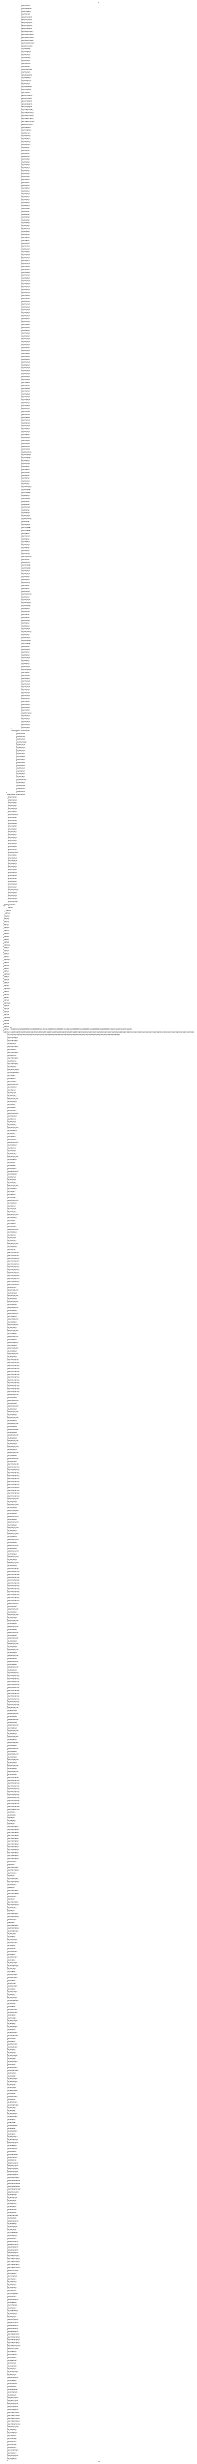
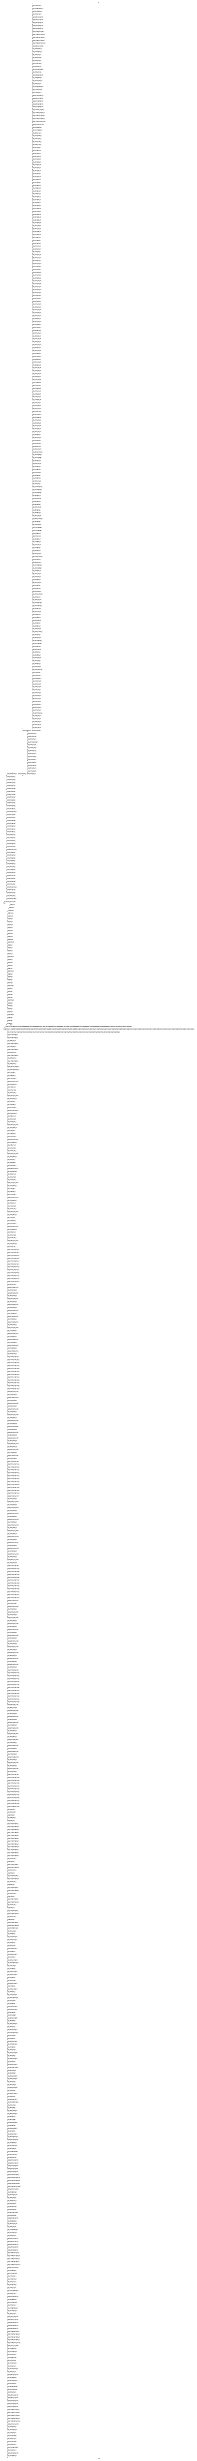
edge "l763" -> "l764": reversed
edge "l769" -> "l771": now "l769" -> "l770"
